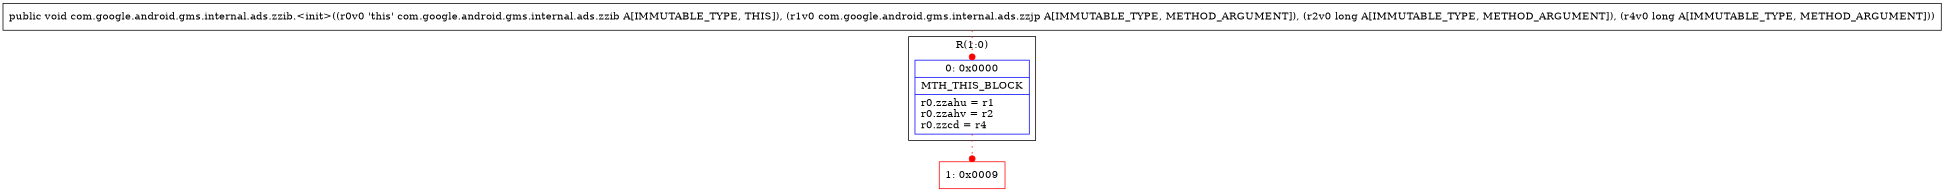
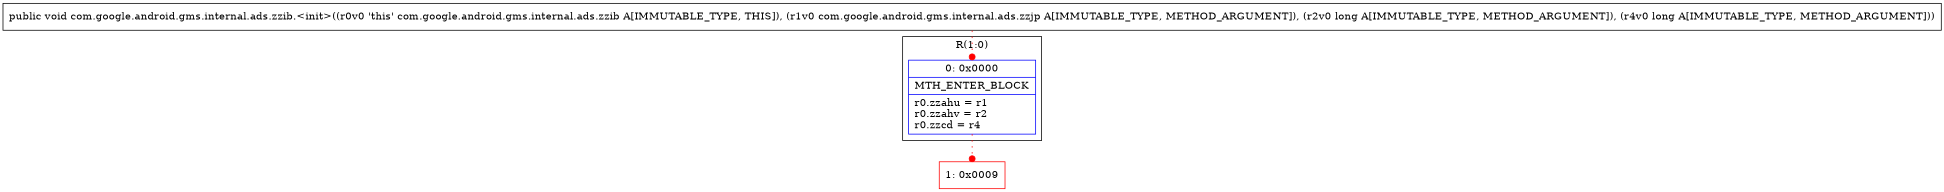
node "0: 0x0000": text "MTH_THIS_BLOCK" -> "MTH_ENTER_BLOCK"
